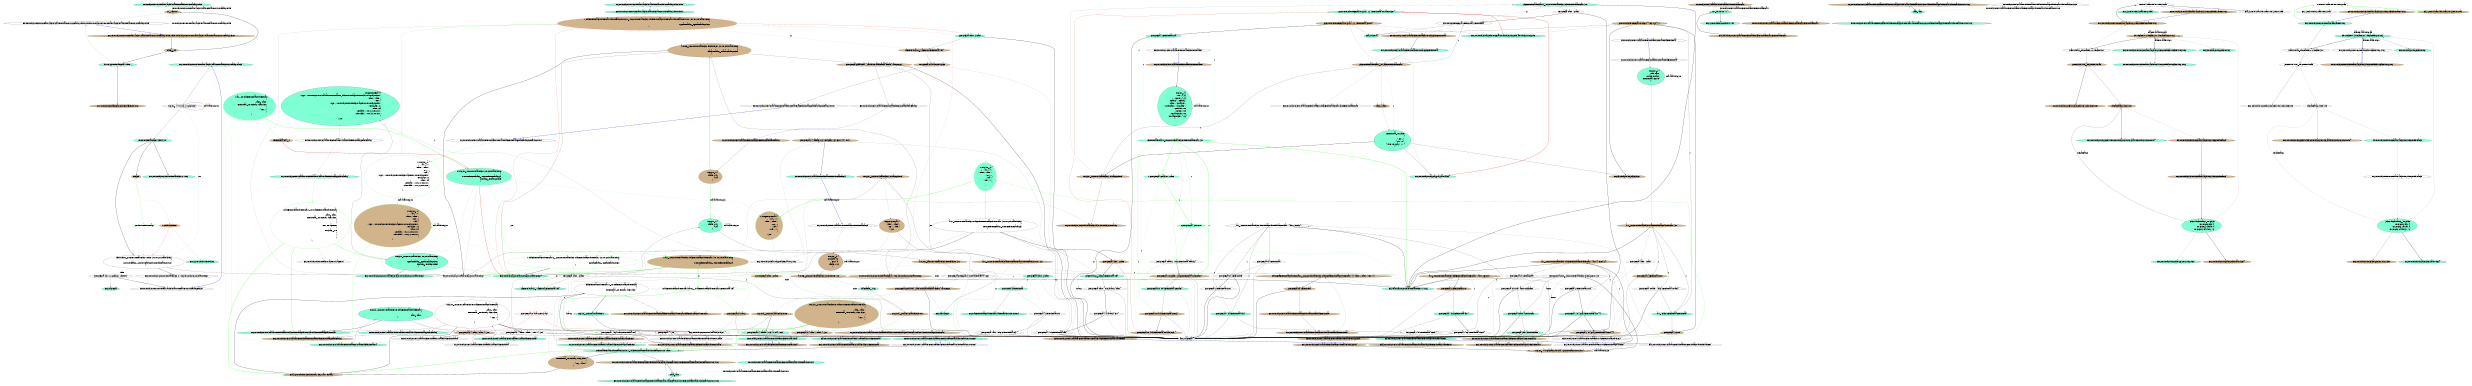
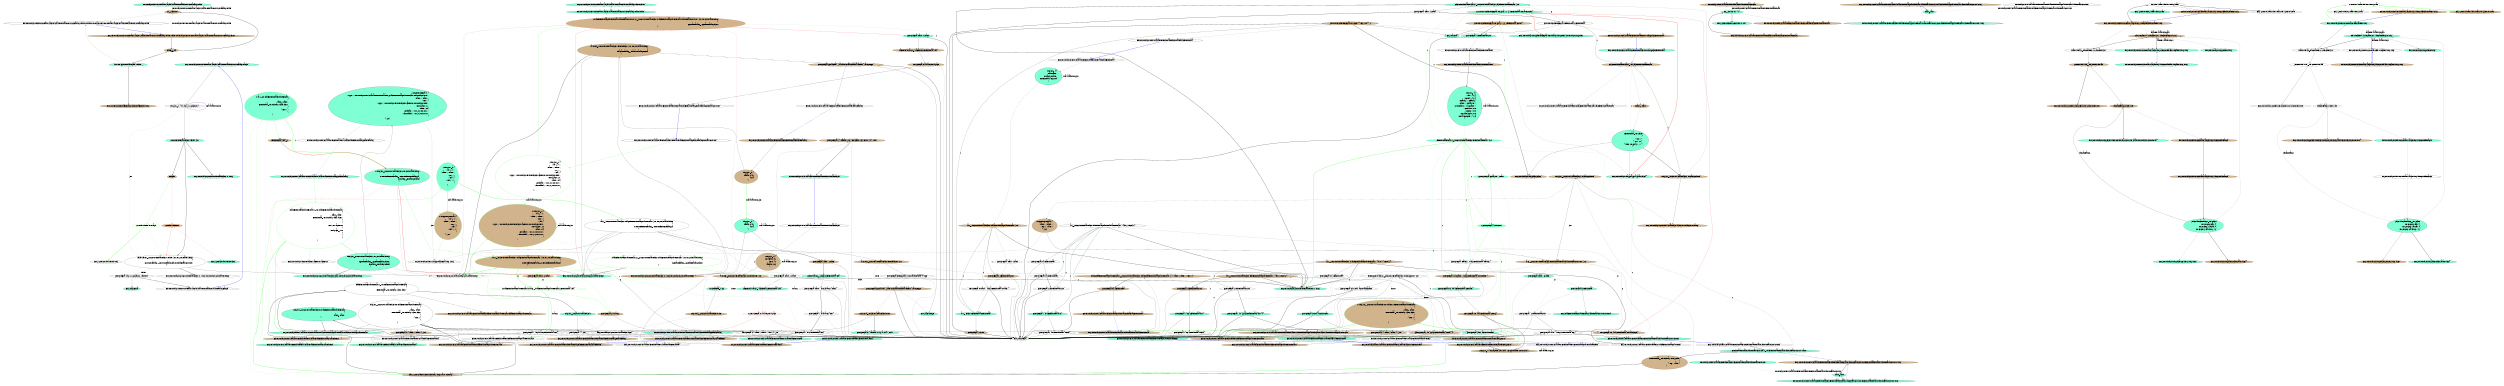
node "Entry System.Console.WriteLine(string)": added
